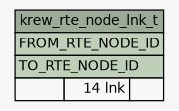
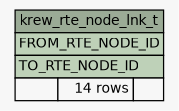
node "krew_rte_node_lnk_t": text "14 lnk" -> "14 rows"
